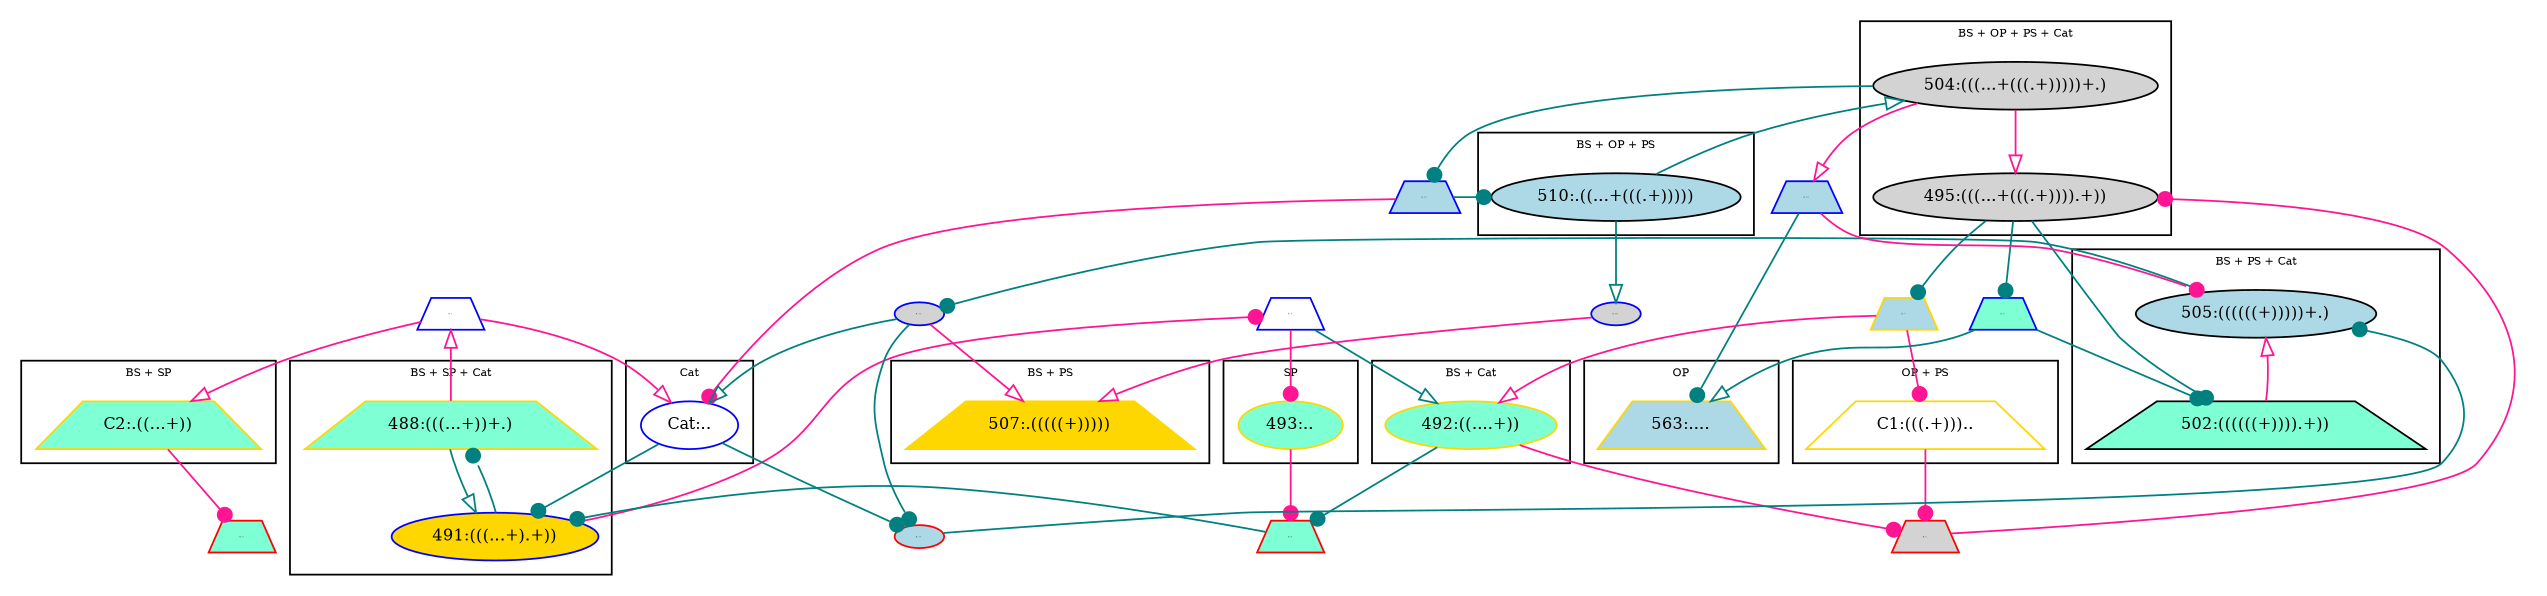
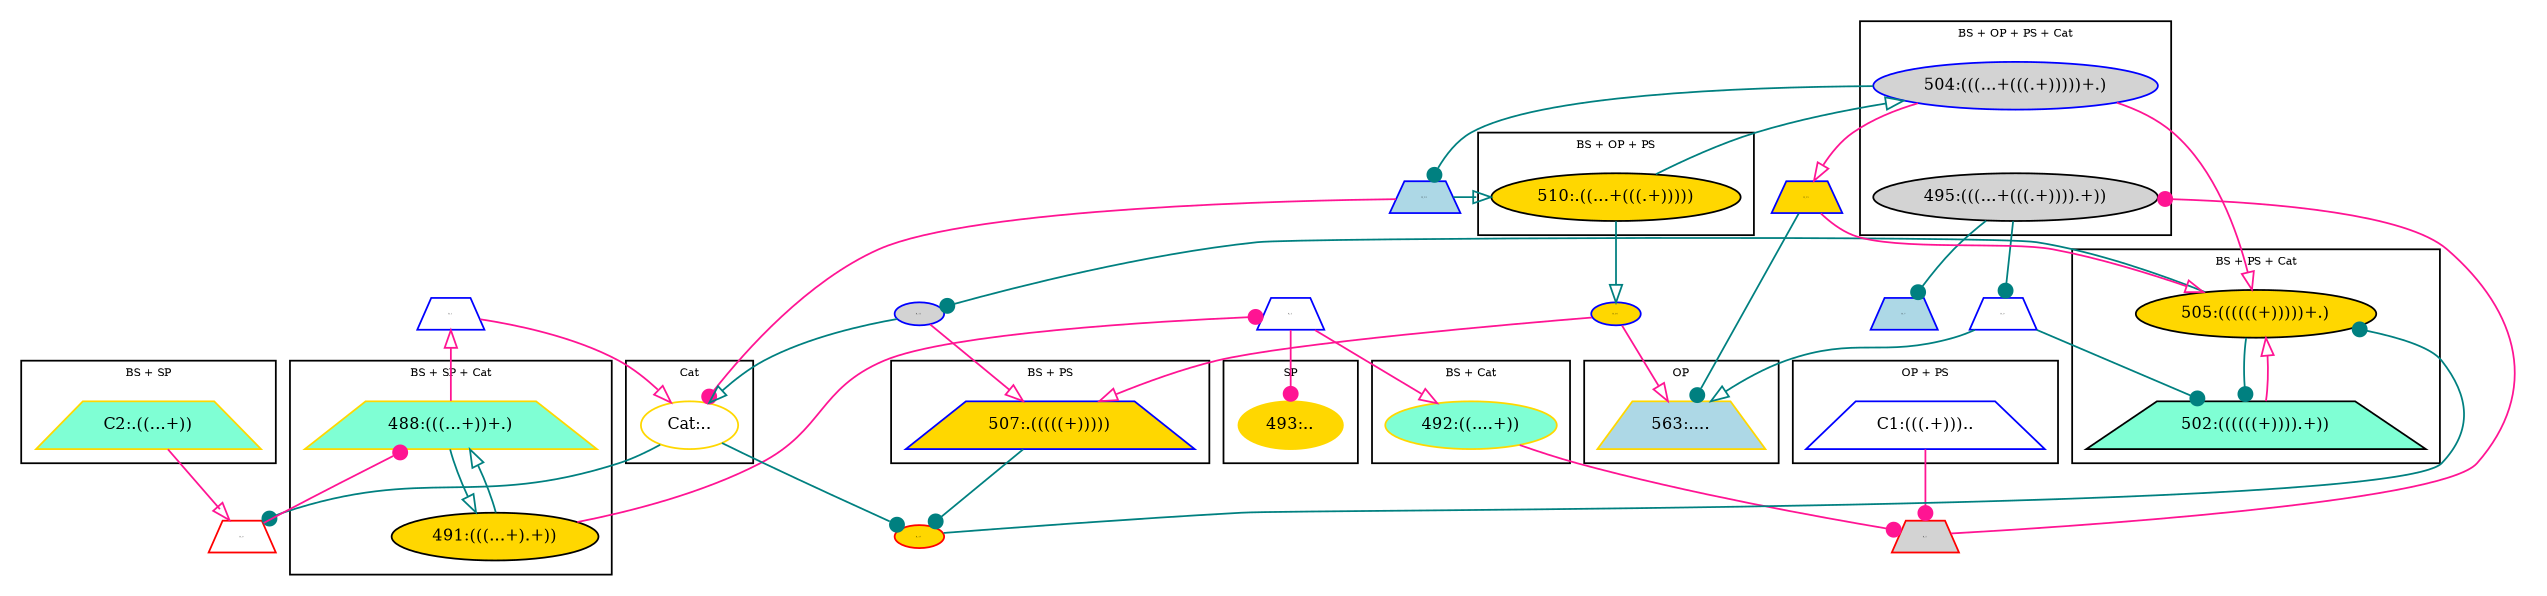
node "504:(((...+(((.+)))))+.)": color black -> blue
edge "504:(((...+(((.+)))))+.)" -> "495:(((...+(((.+)))).+))": now "504:(((...+(((.+)))))+.)" -> "505:((((((+)))))+.)"
edge "R_13" -> "510:.((...+(((.+)))))": arrowhead dot -> onormal
node "510:.((...+(((.+)))))": fillcolor lightblue -> gold
node "R_15": fillcolor lightblue -> gold
edge "R_15" -> "505:((((((+)))))+.)": arrowhead dot -> onormal
node "R_16": fillcolor lightgrey -> gold
node "R_7": color gold1 -> blue
node "R_9": fillcolor aquamarine -> white
node "505:((((((+)))))+.)": fillcolor lightblue -> gold
edge "495:(((...+(((.+)))).+))" -> "502:((((((+)))).+))": now "505:((((((+)))))+.)" -> "502:((((((+)))).+))"
edge "R_7" -> "492:((....+))": removed
edge "R_1" -> "C2:.((...+))": removed
edge "R_16" -> "563:....": added
edge "R_3" -> "492:((....+))": color teal -> deeppink
edge "R_7" -> "C1:(((.+)))..": removed
edge "R_11" -> "R_17": now "507:.(((((+)))))" -> "R_17"
node "Cat:..": color blue -> gold1
node "507:.(((((+)))))": color gold1 -> blue
node "493:..": fillcolor aquamarine -> gold
node "C1:(((.+)))..": color gold1 -> blue
edge "Cat:.." -> "491:(((...+).+))": now "Cat:.." -> "R_0"
edge "C2:.((...+))" -> "R_0": arrowhead dot -> onormal
edge "R_0" -> "488:(((...+))+.)": added
edge "491:(((...+).+))" -> "488:(((...+))+.)": arrowhead dot -> onormal
node "R_0": fillcolor aquamarine -> white
node "491:(((...+).+))": color blue -> black
node "R_17": fillcolor lightblue -> gold
node "R_6": removed
